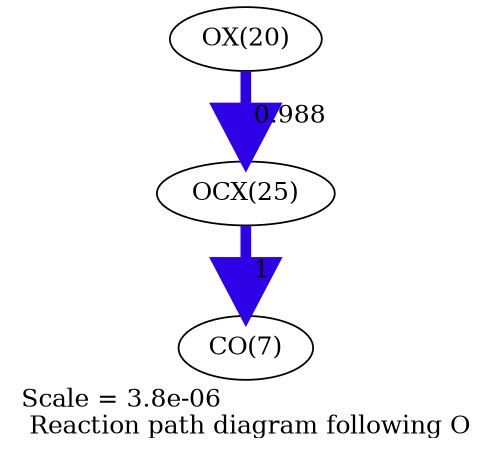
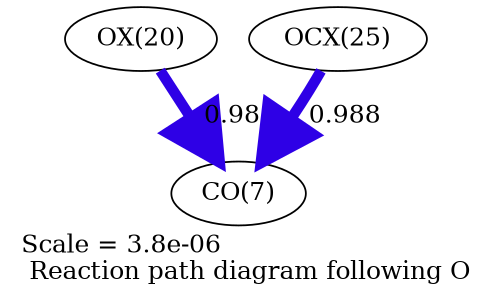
edge "OX(20)" -> "OCX(25)": now "OX(20)" -> "CO(7)"
edge "OCX(25)" -> "CO(7)": label " 1" -> " 0.988"
